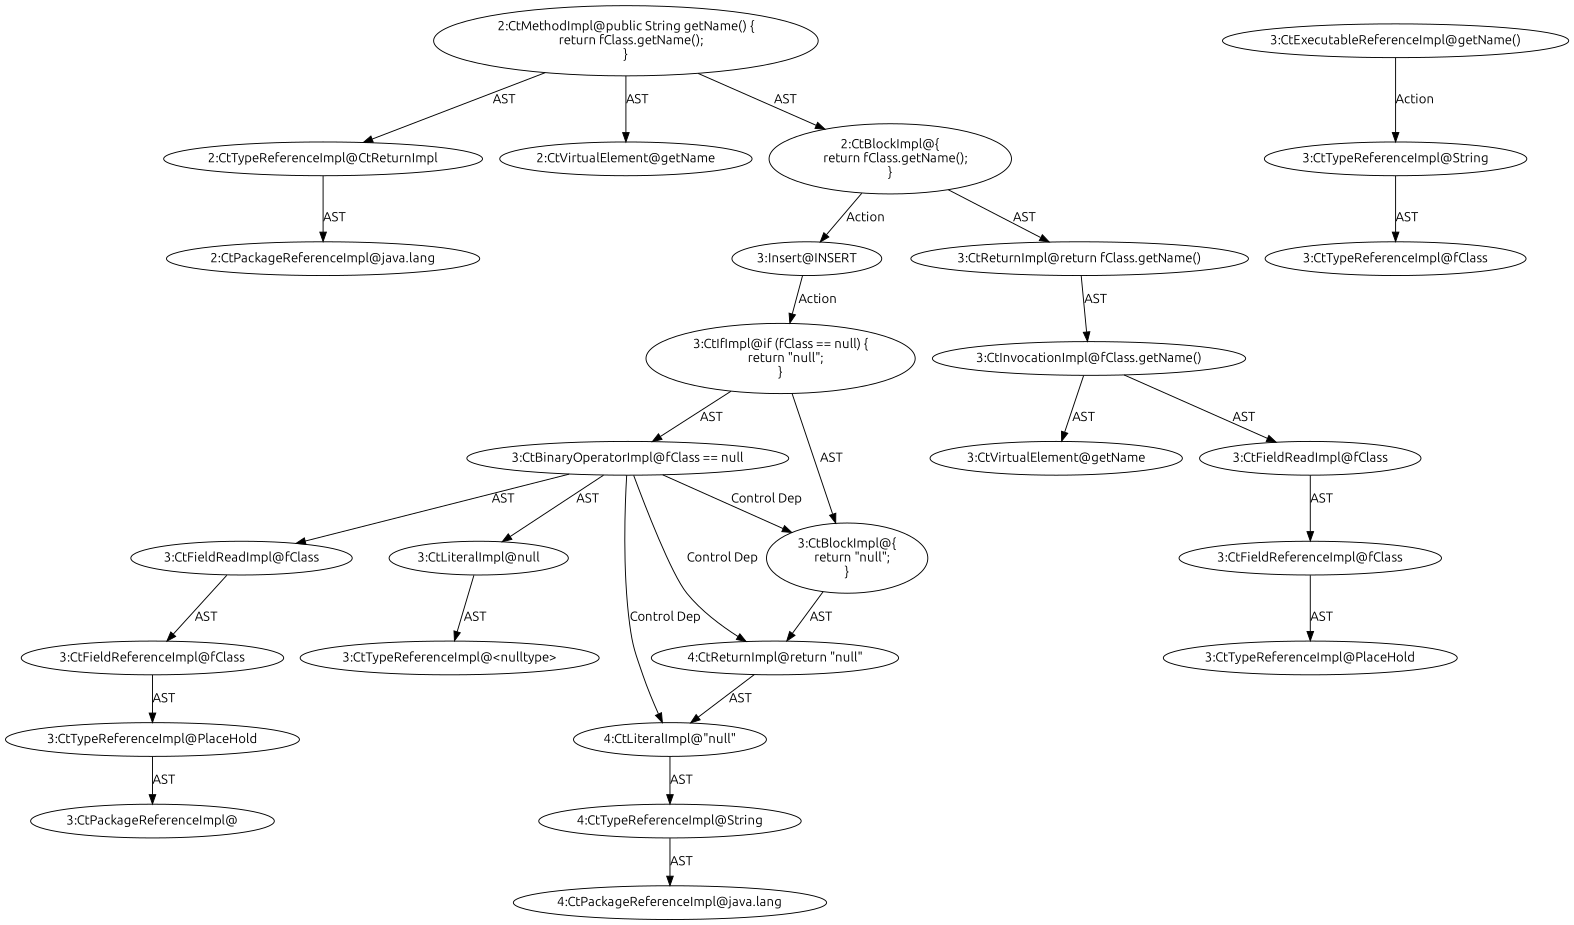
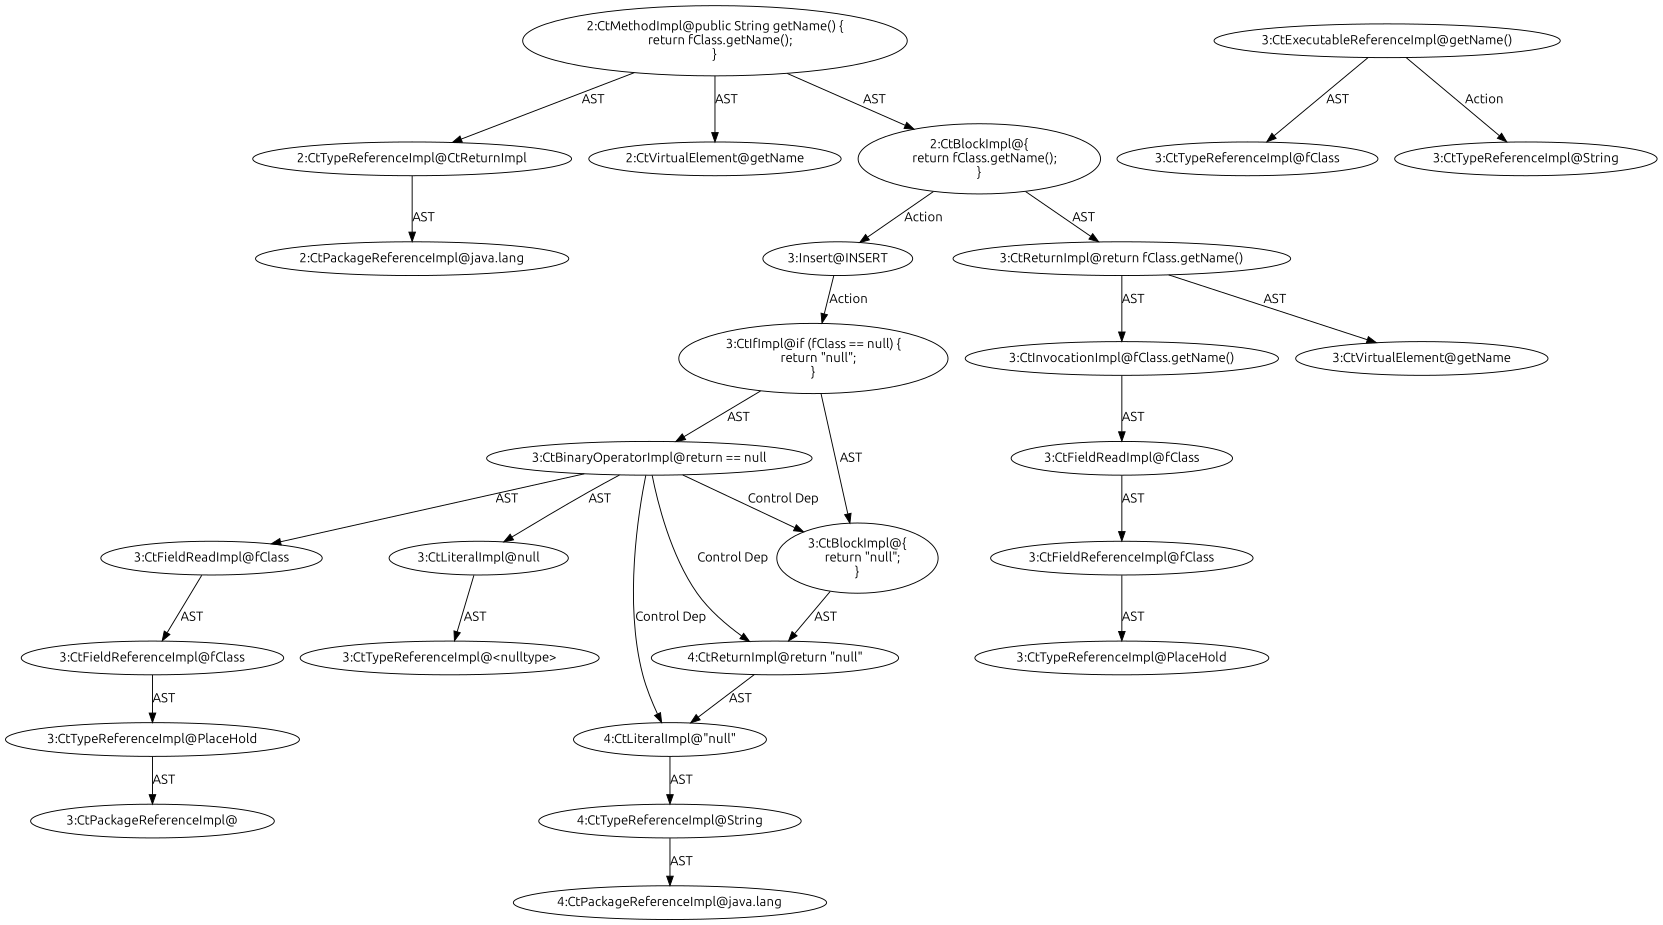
edge "3:CtTypeReferenceImpl@String" -> "3:CtTypeReferenceImpl@fClass": now "3:CtExecutableReferenceImpl@getName()" -> "3:CtTypeReferenceImpl@fClass"
edge "3:CtInvocationImpl@fClass.getName()" -> "3:CtVirtualElement@getName": now "3:CtReturnImpl@return fClass.getName()" -> "3:CtVirtualElement@getName"
node "3:CtBinaryOperatorImpl@fClass == null": label "3:CtBinaryOperatorImpl@fClass == null" -> "3:CtBinaryOperatorImpl@return == null"
